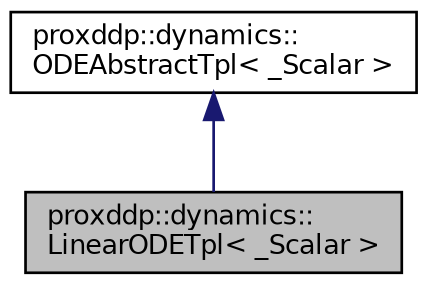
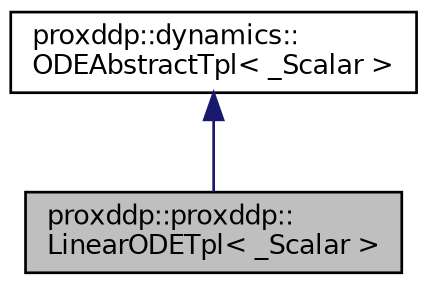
node "proxddp::dynamics:: LinearODETpl< _Scalar >": label "proxddp::dynamics:: LinearODETpl< _Scalar >" -> "proxddp::proxddp:: LinearODETpl< _Scalar >"
